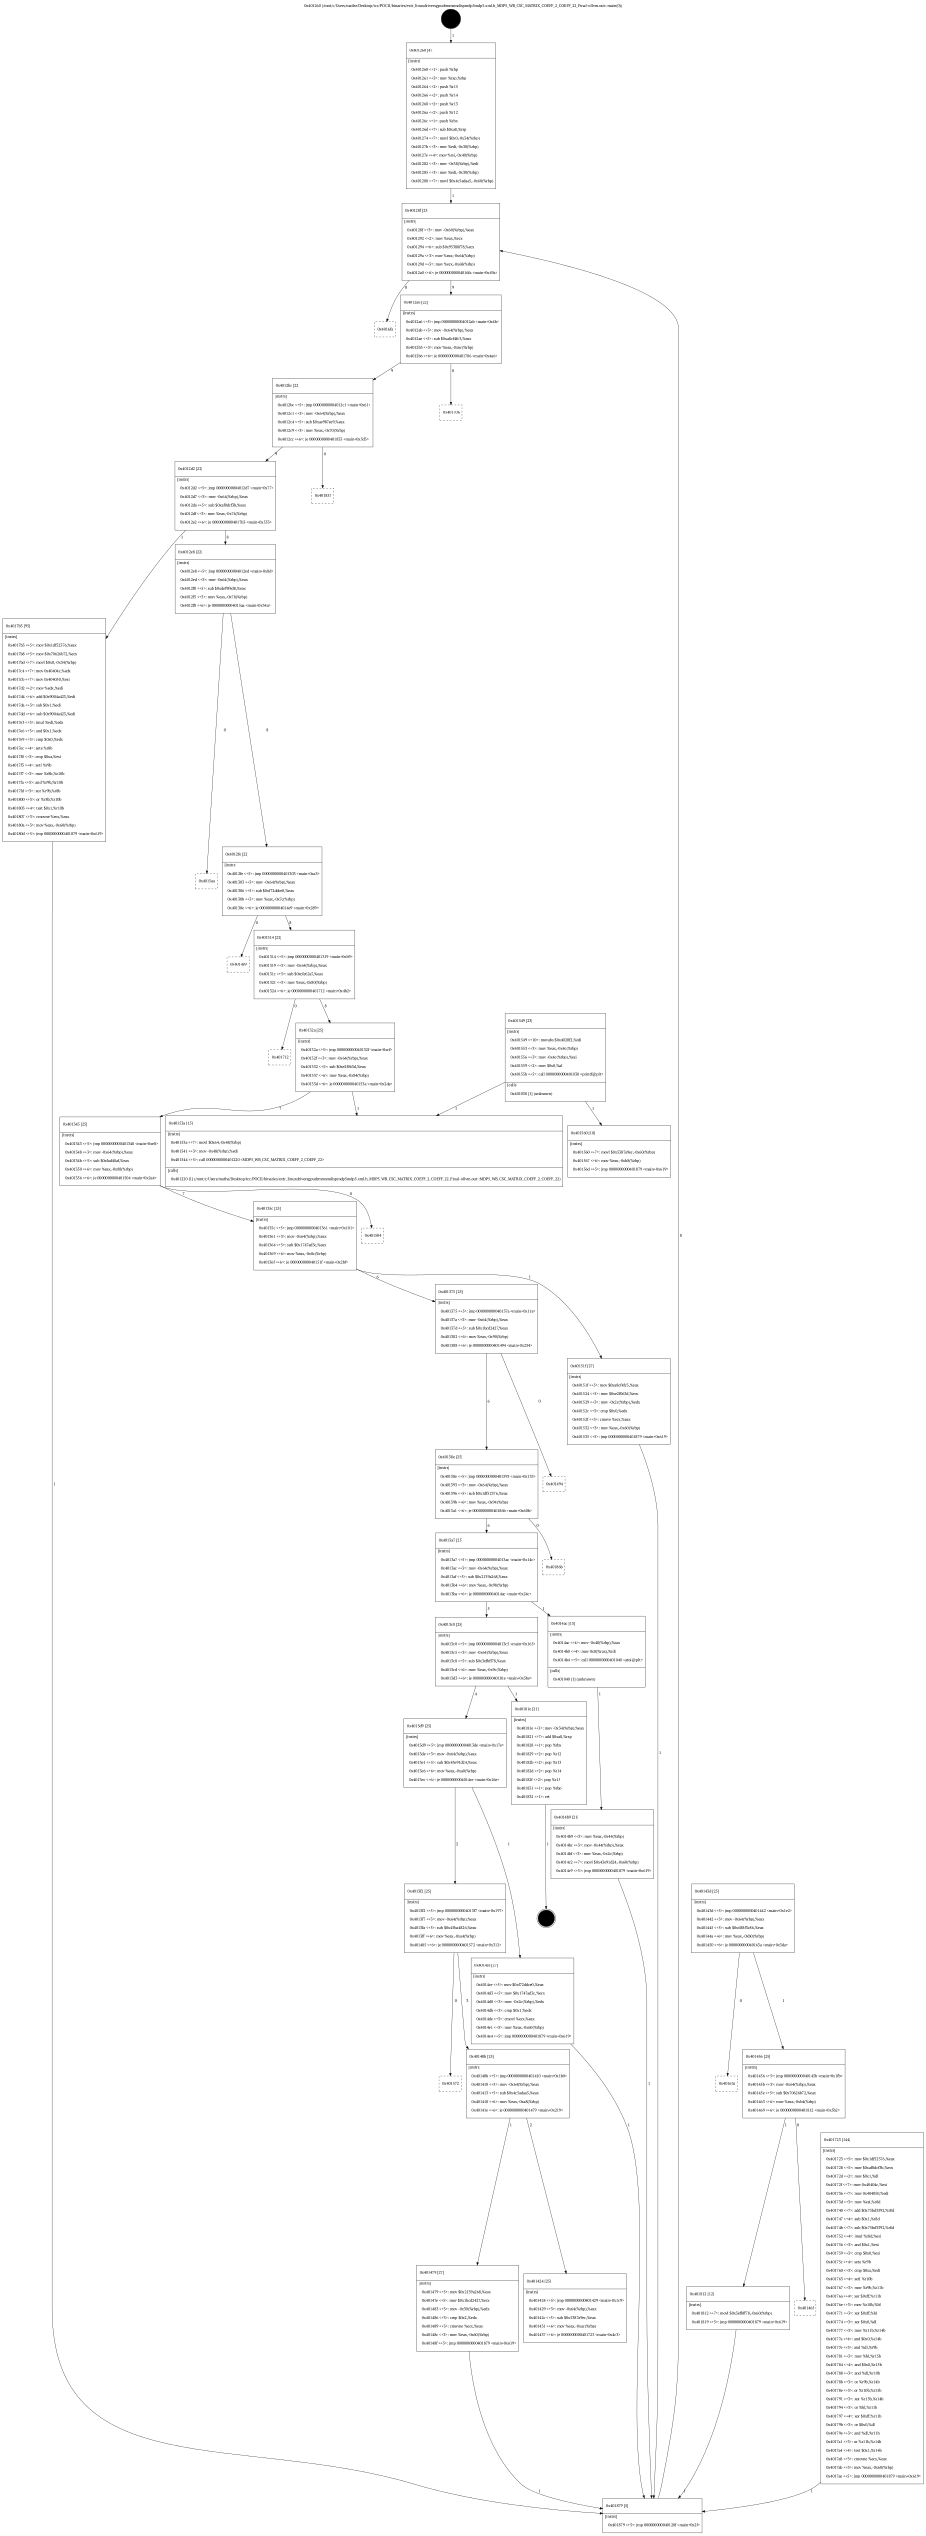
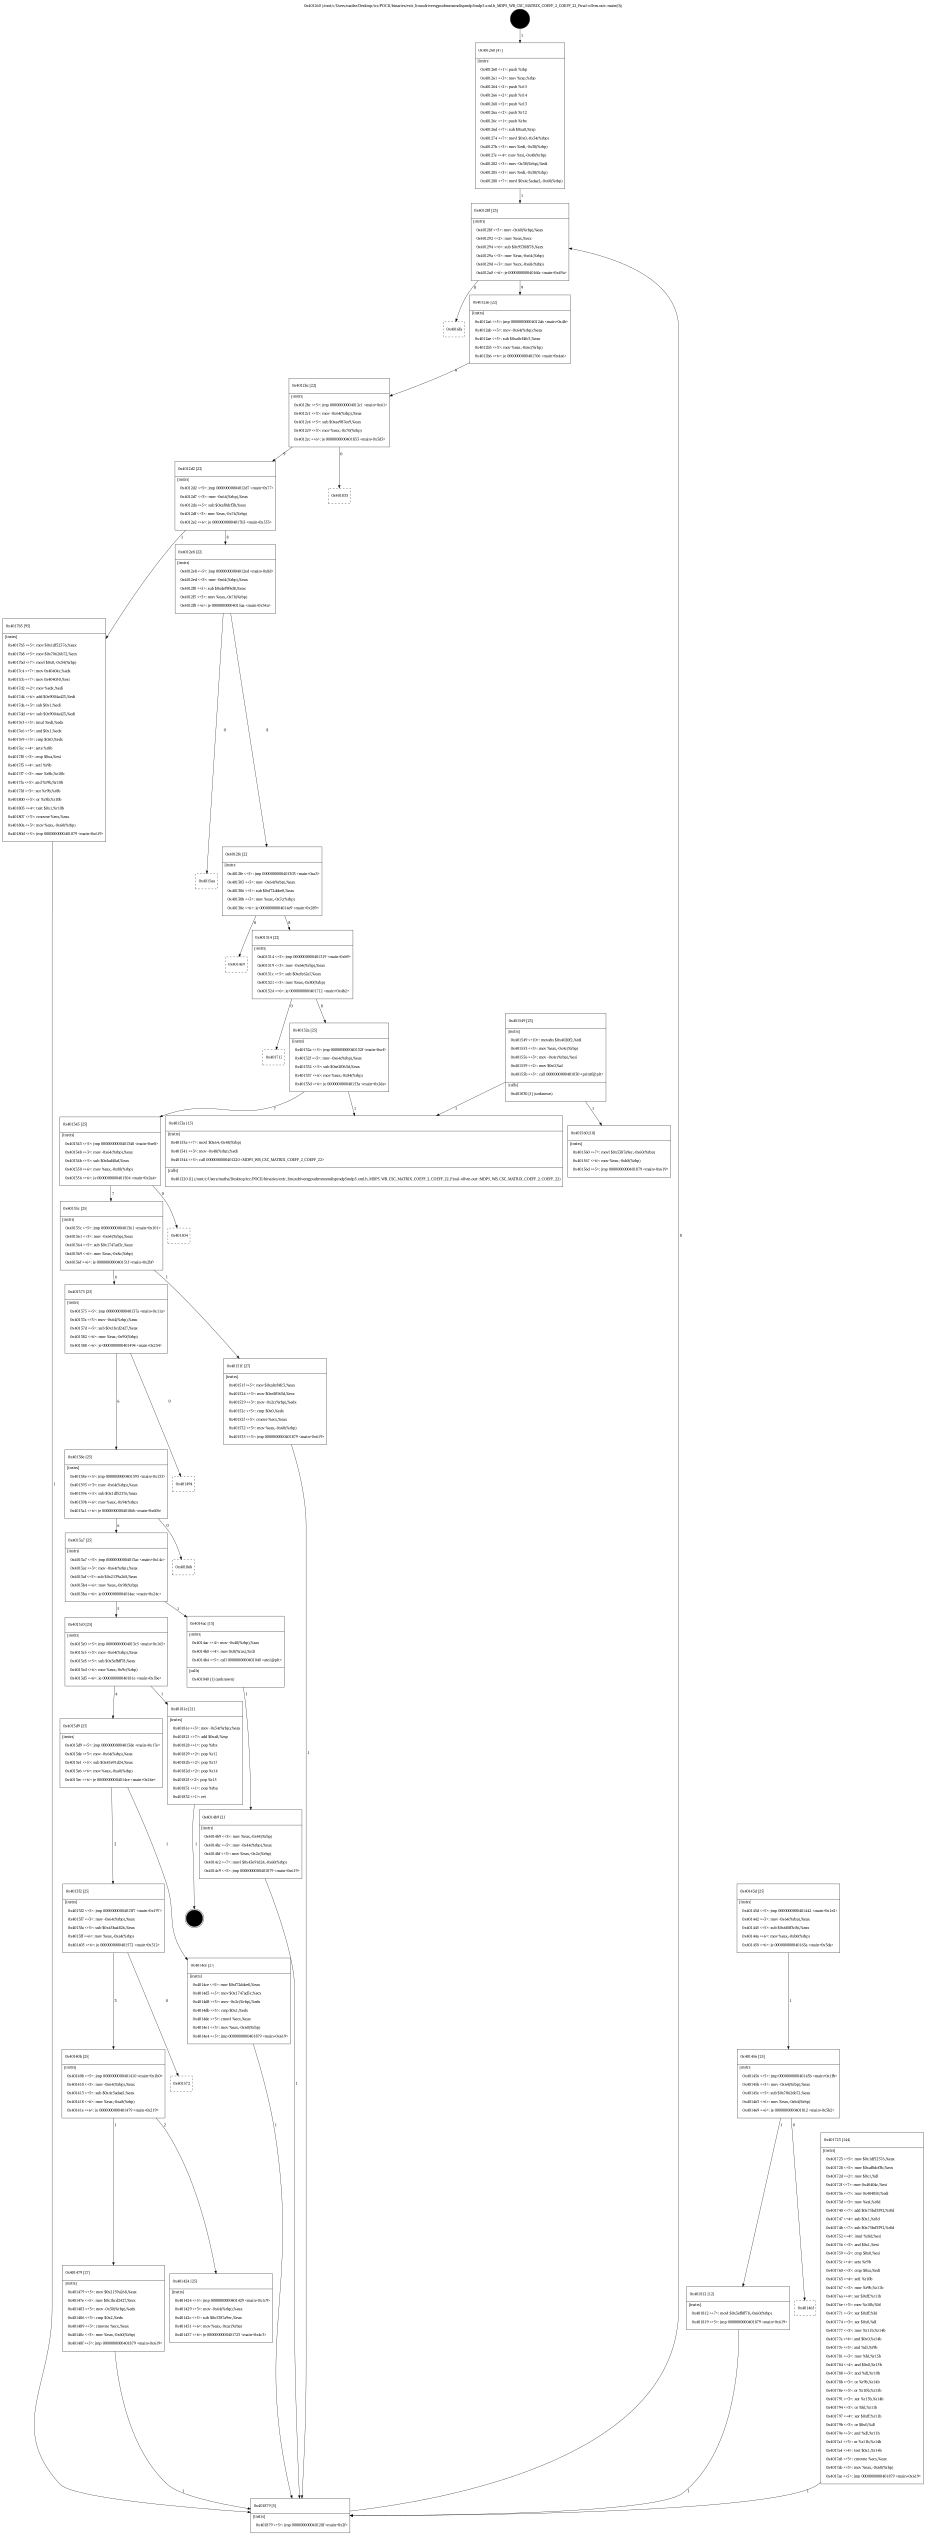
node "0x401706": removed
node "0x40163a": removed
